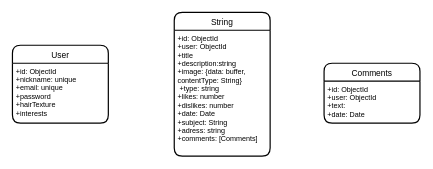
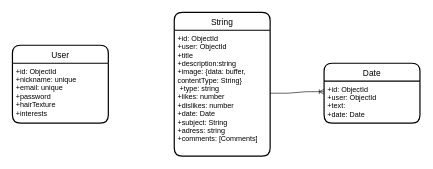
node "Comments": label "Comments" -> "Date"
edge "+id: ObjectId +user: ObjectId +title +description:string +image: {data: buffer, contentType: String} +type: string +likes: number +dislikes: number +date: Date +subject: String +adress: string +comments: [Comments]" -> "+id: ObjectId +user: ObjectId +text: +date: Date": added
